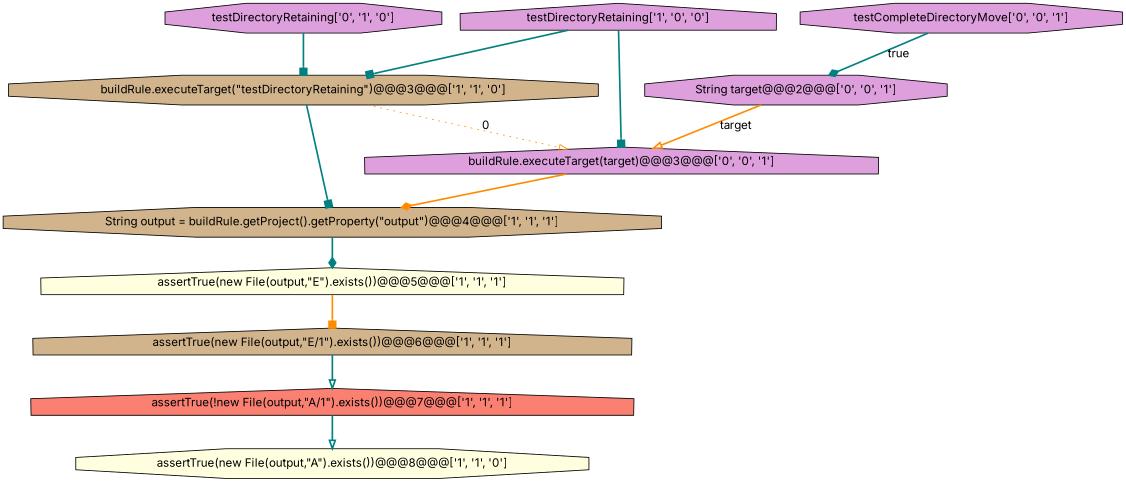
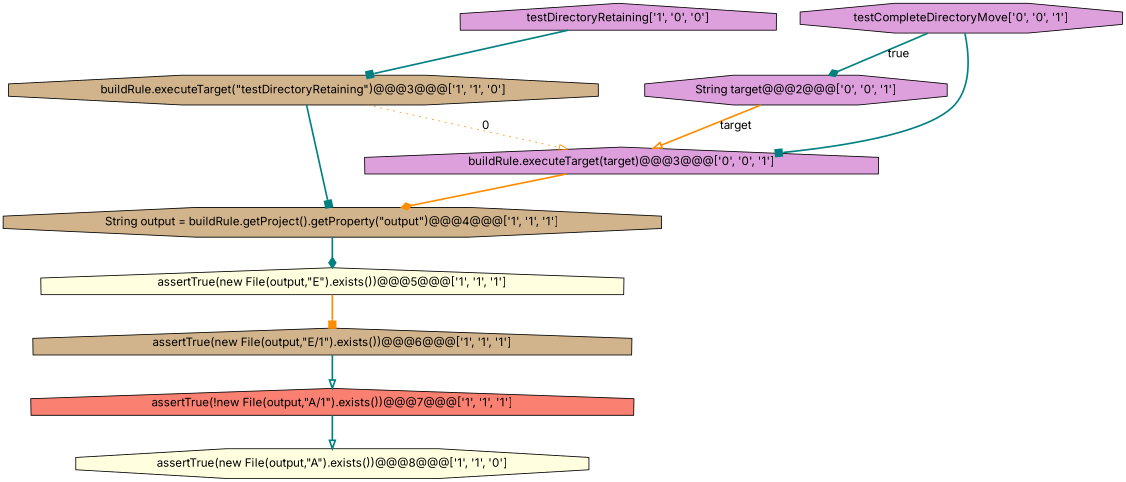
node "testDirectoryRetaining['0', '1', '0']": removed
edge "testDirectoryRetaining['1', '0', '0']" -> "buildRule.executeTarget(target)@@@3@@@['0', '0', '1']": now "testCompleteDirectoryMove['0', '0', '1']" -> "buildRule.executeTarget(target)@@@3@@@['0', '0', '1']"
